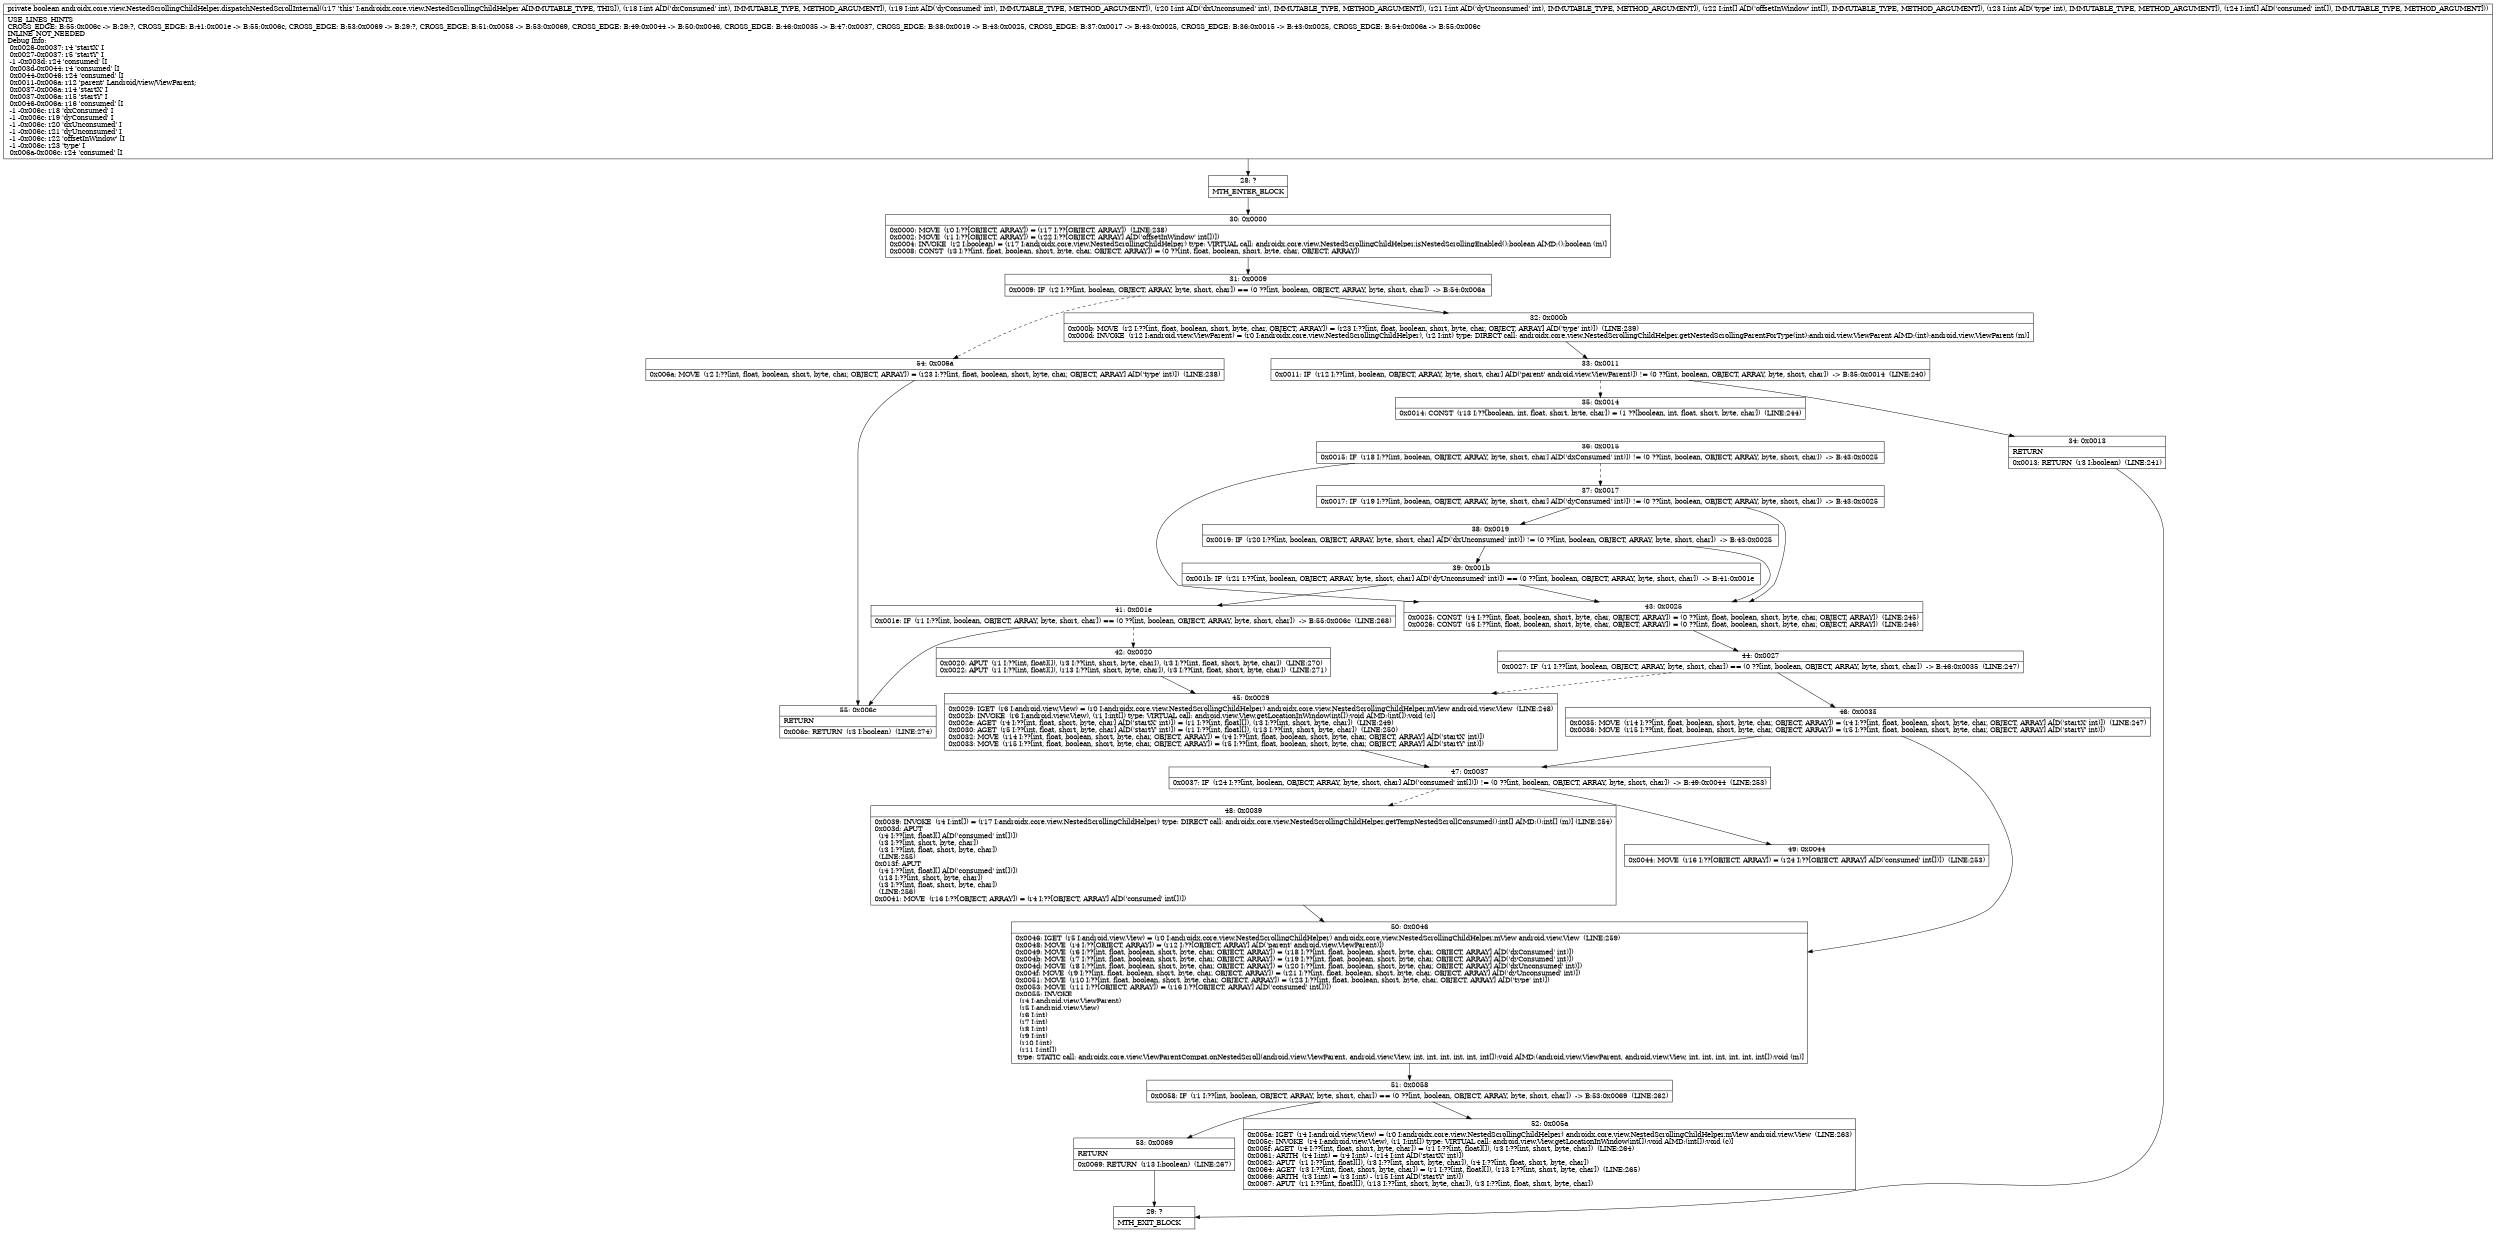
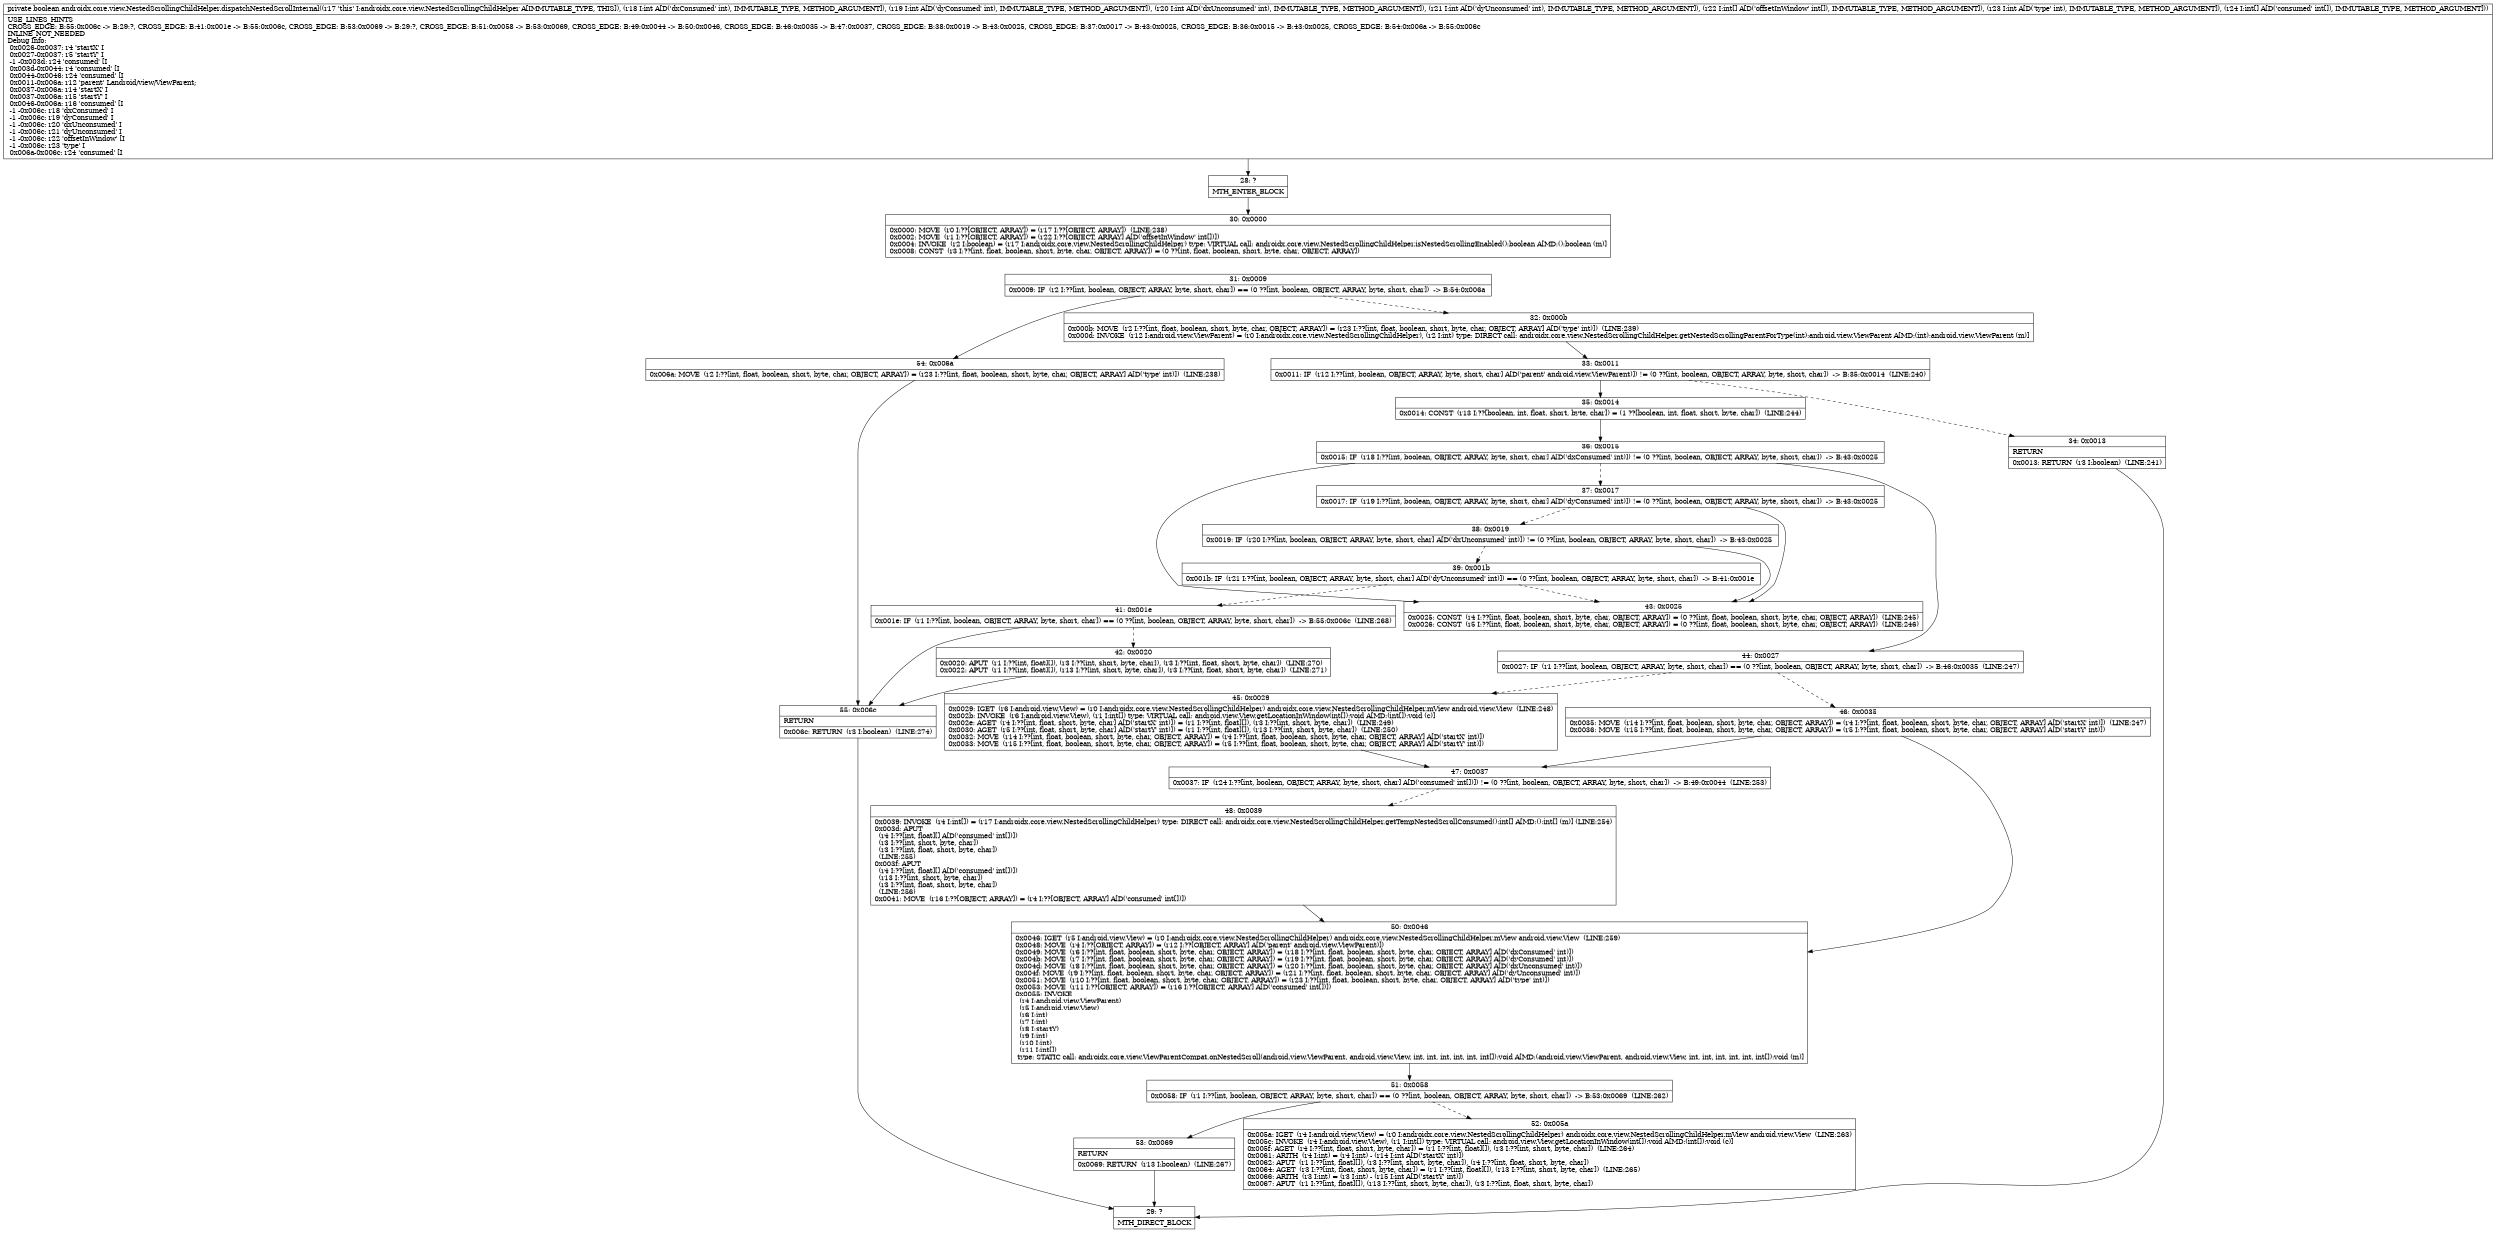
edge "30: 0x0000" -> "31: 0x0009": removed
edge "31: 0x0009" -> "32: 0x000b": style solid -> dashed
edge "31: 0x0009" -> "54: 0x006a": style dashed -> solid
edge "33: 0x0011" -> "35: 0x0014": style dashed -> solid
edge "33: 0x0011" -> "34: 0x0013": style solid -> dashed
edge "35: 0x0014" -> "36: 0x0015": added
edge "37: 0x0017" -> "38: 0x0019": style solid -> dashed
edge "38: 0x0019" -> "39: 0x001b": style solid -> dashed
edge "39: 0x001b" -> "41: 0x001e": style solid -> dashed
edge "39: 0x001b" -> "43: 0x0025": style solid -> dashed
edge "43: 0x0025" -> "44: 0x0027": now "36: 0x0015" -> "44: 0x0027"
edge "42: 0x0020" -> "45: 0x0029": now "42: 0x0020" -> "55: 0x006c"
edge "44: 0x0027" -> "46: 0x0035": style solid -> dashed
node "49: 0x0044": removed
node "48: 0x0039": text "0x013f: APUT" -> "0x003f: APUT"
node "50: 0x0046": text "(r8 I:int)" -> "(r8 I:startY)"
edge "55: 0x006c" -> "29: ?": added
edge "51: 0x0058" -> "52: 0x005a": style solid -> dashed
node "29: ?": text "MTH_EXIT_BLOCK" -> "MTH_DIRECT_BLOCK"
